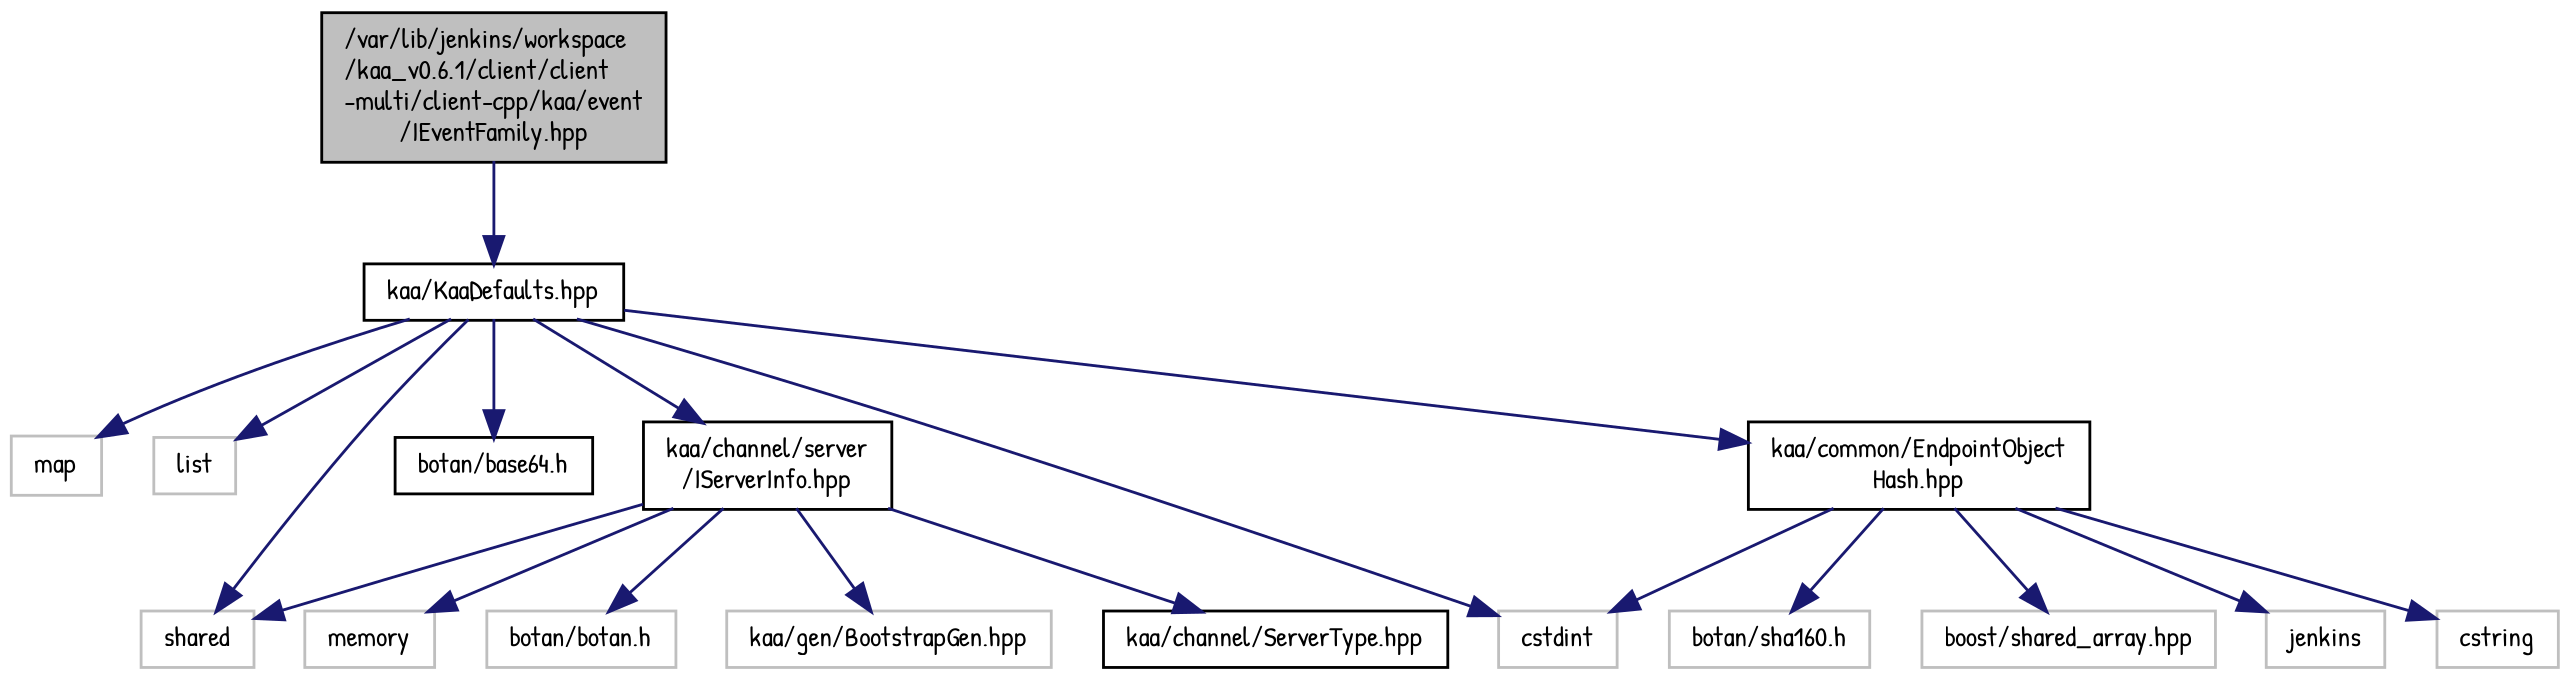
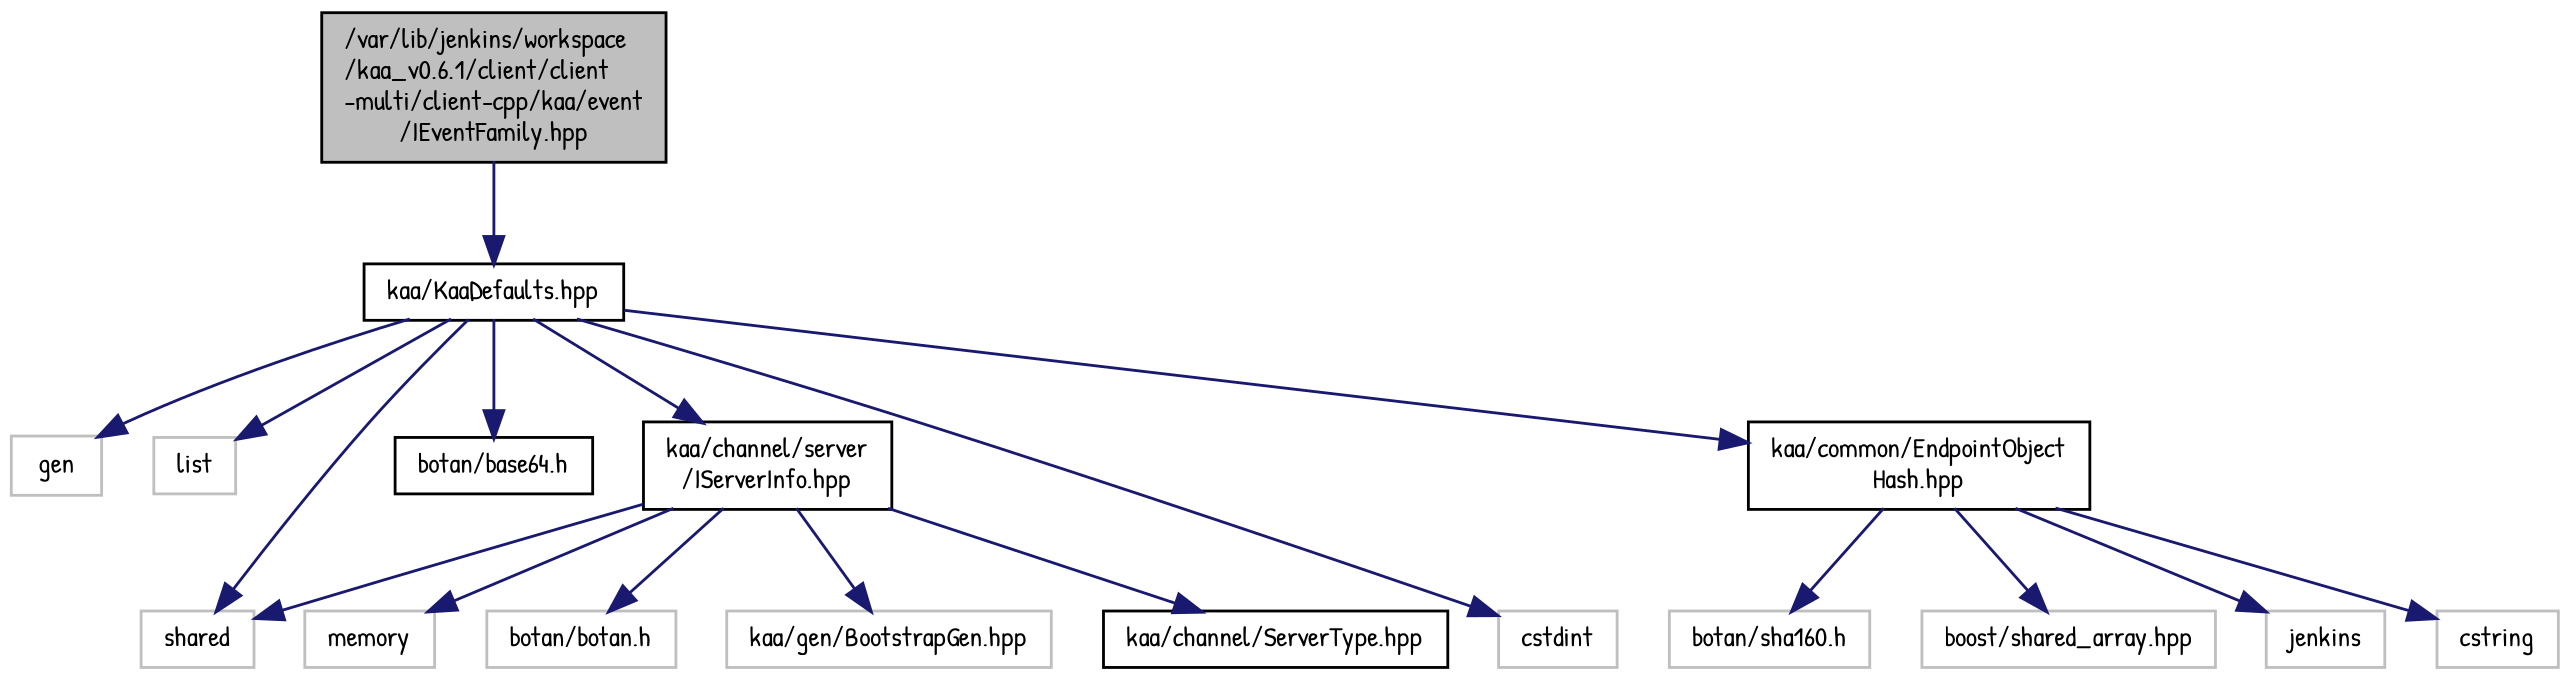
node "map": label "map" -> "gen"
edge "kaa/common/EndpointObject Hash.hpp" -> "cstdint": removed
